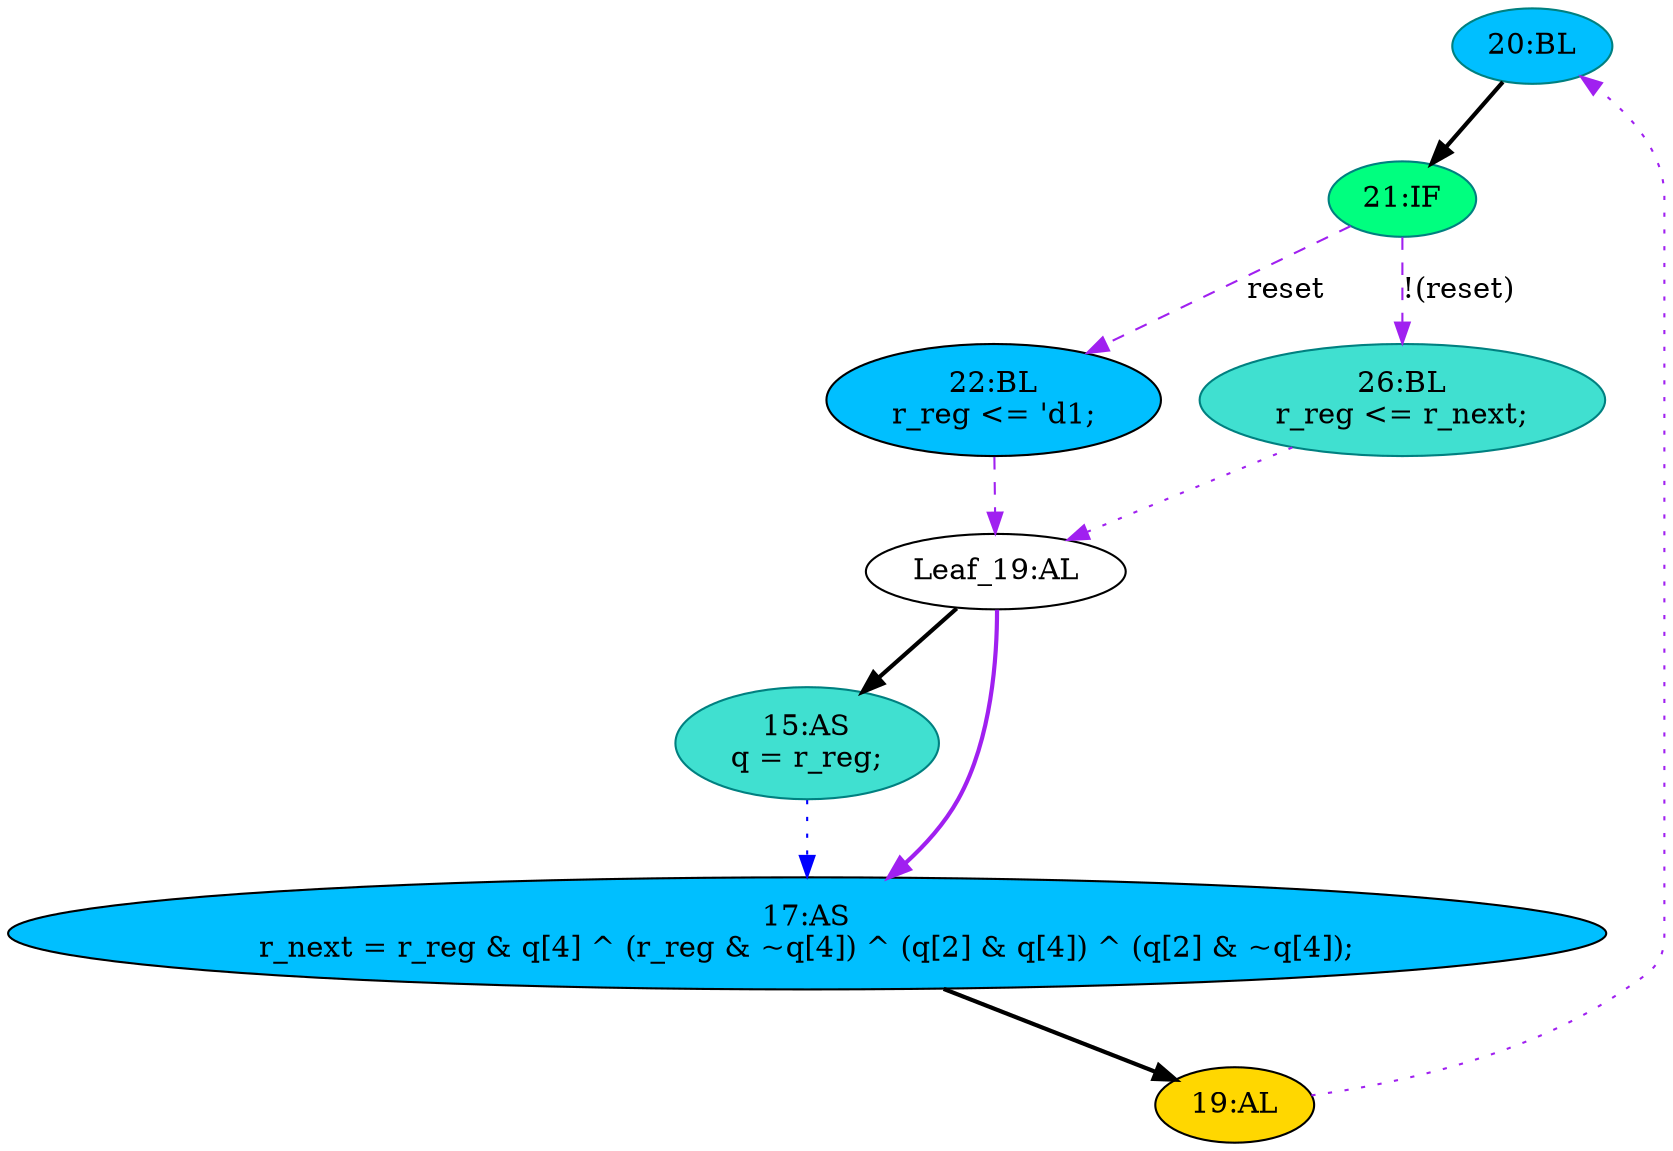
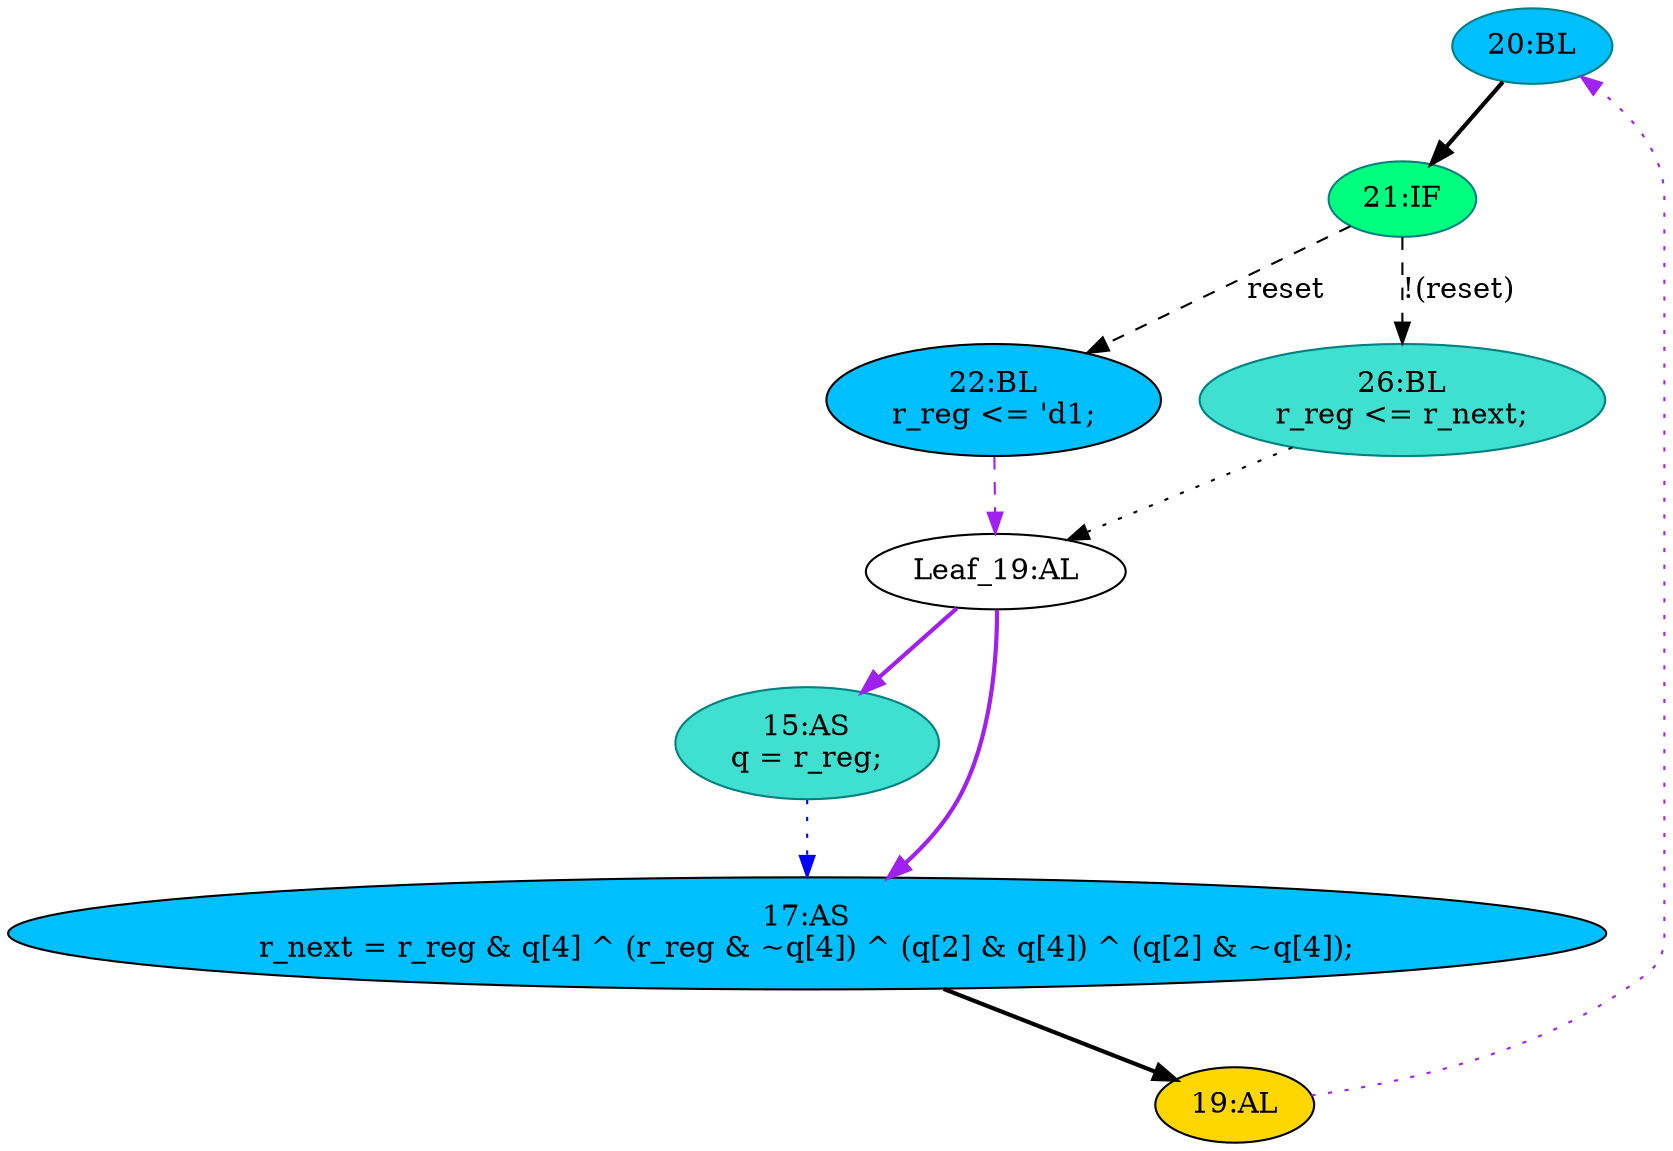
edge "21:IF" -> "26:BL r_reg <= r_next;": color purple -> black
edge "21:IF" -> "22:BL r_reg <= 'd1;": color purple -> black
edge "26:BL r_reg <= r_next;" -> "Leaf_19:AL": color purple -> black
edge "Leaf_19:AL" -> "15:AS q = r_reg;": color black -> purple
